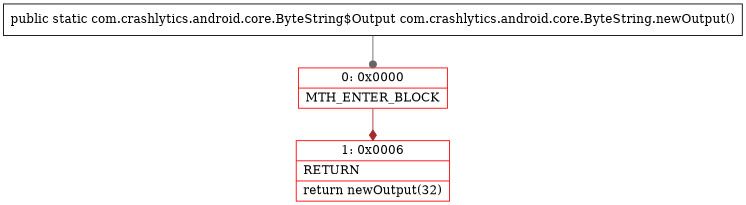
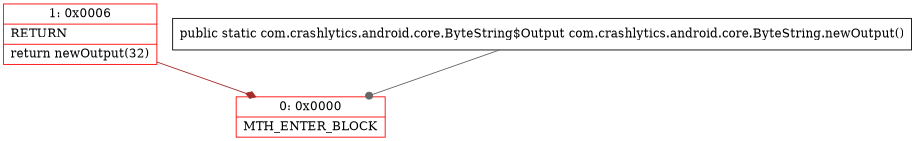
edge "0: 0x0000" -> "1: 0x0006": reversed
